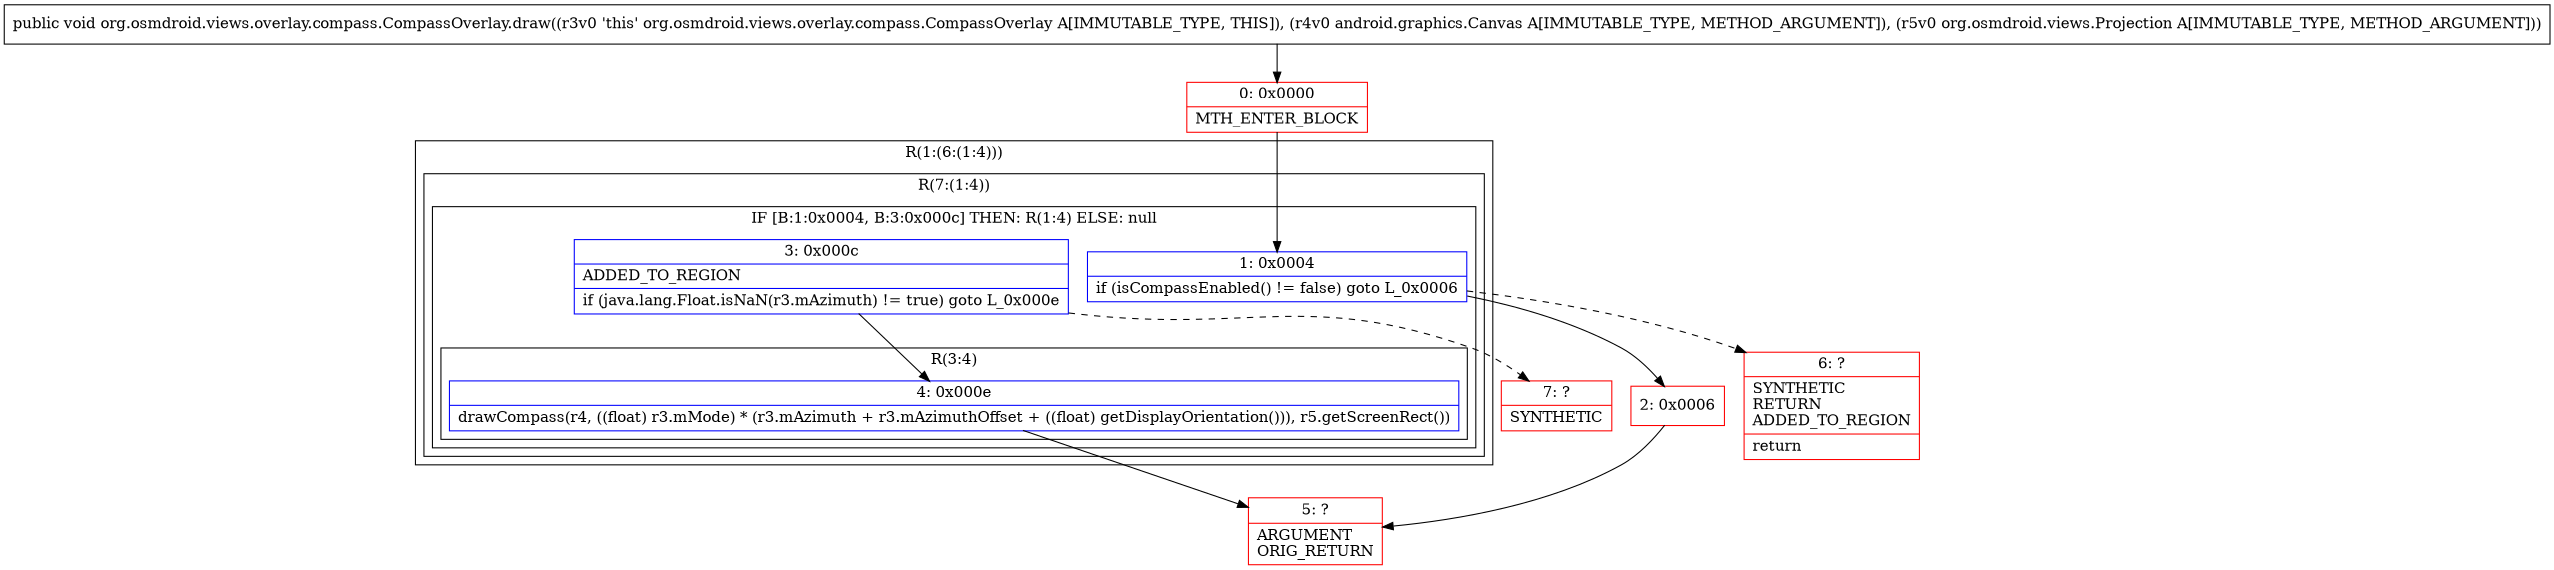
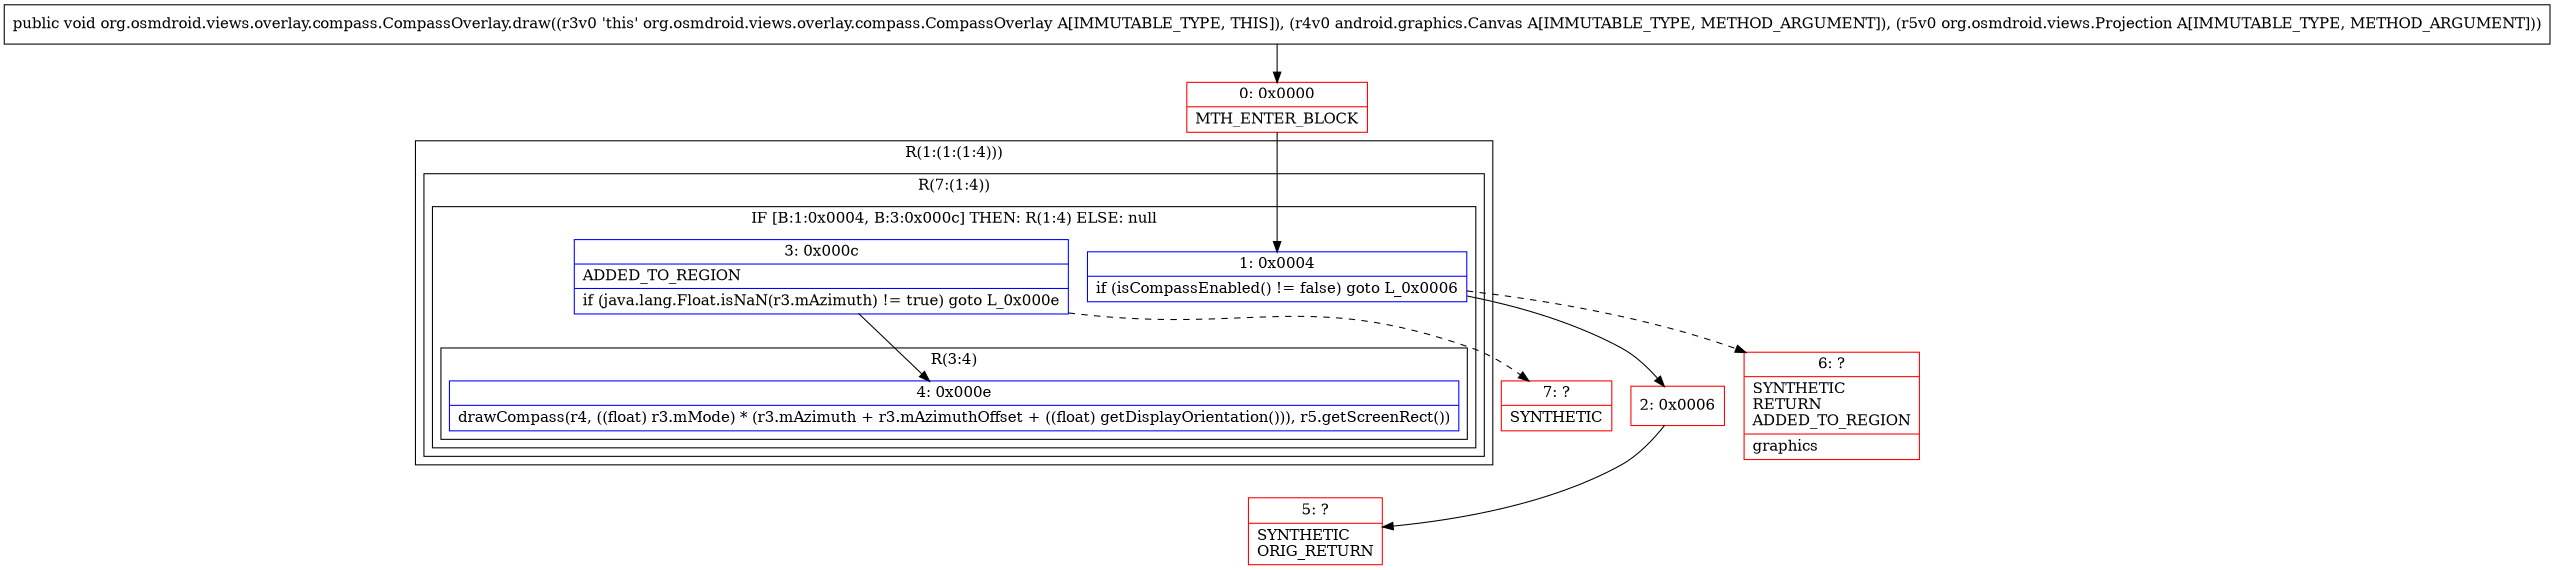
cluster "R(1:(6:(1:4)))": label "R(1:(6:(1:4)))" -> "R(1:(1:(1:4)))"
node "6: ?": text "return" -> "graphics"
edge "4: 0x000e" -> "5: ?": removed
node "5: ?": text "ARGUMENT" -> "SYNTHETIC"
